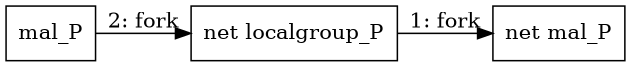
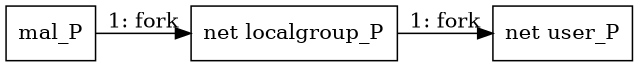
edge "mal_P" -> "net localgroup_P": label "2: fork" -> "1: fork"
node "net mal_P": label "net mal_P" -> "net user_P"
